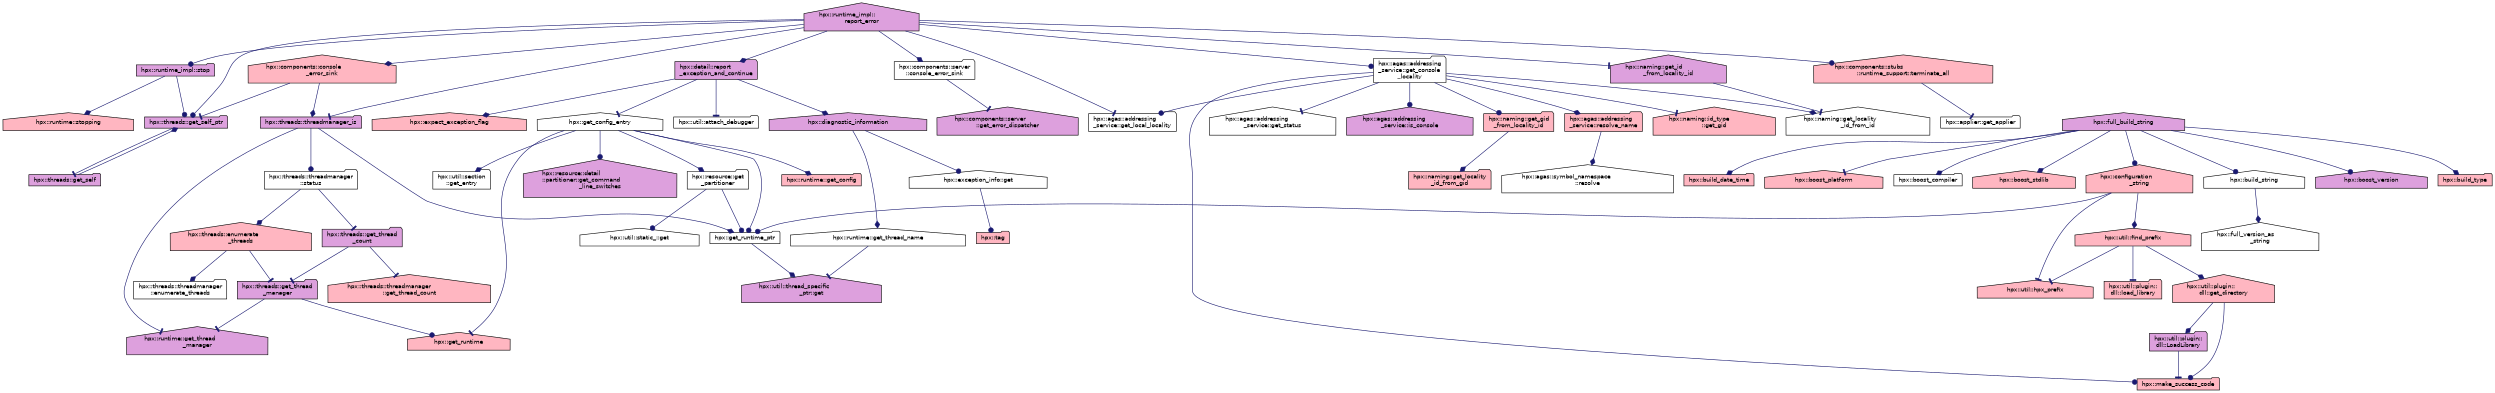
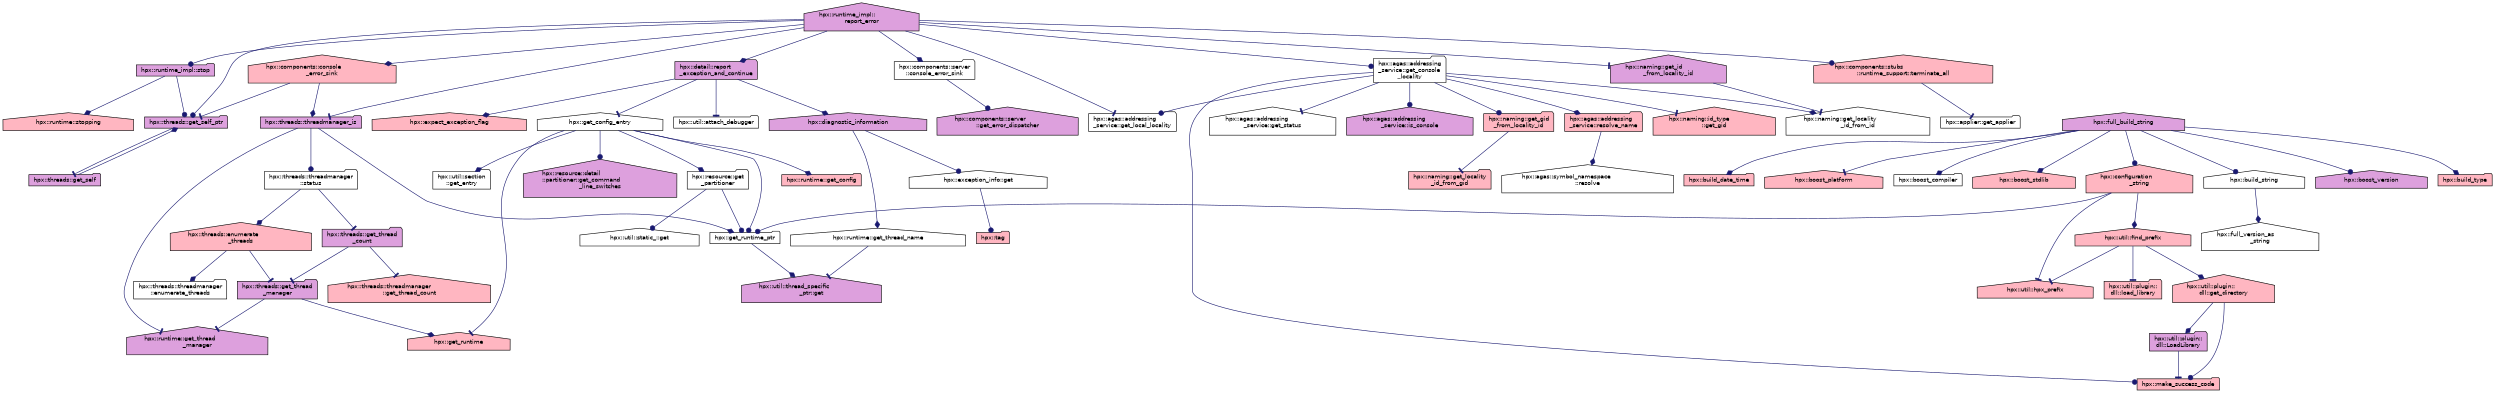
edge "hpx::components::server ::console_error_sink" -> "hpx::components::server ::get_error_dispatcher": arrowhead tee -> dot
edge "hpx::naming::get_gid _from_locality_id" -> "hpx::naming::get_locality _id_from_gid": arrowhead diamond -> tee
edge "hpx::threads::get_thread _manager" -> "hpx::get_runtime": arrowhead dot -> diamond
